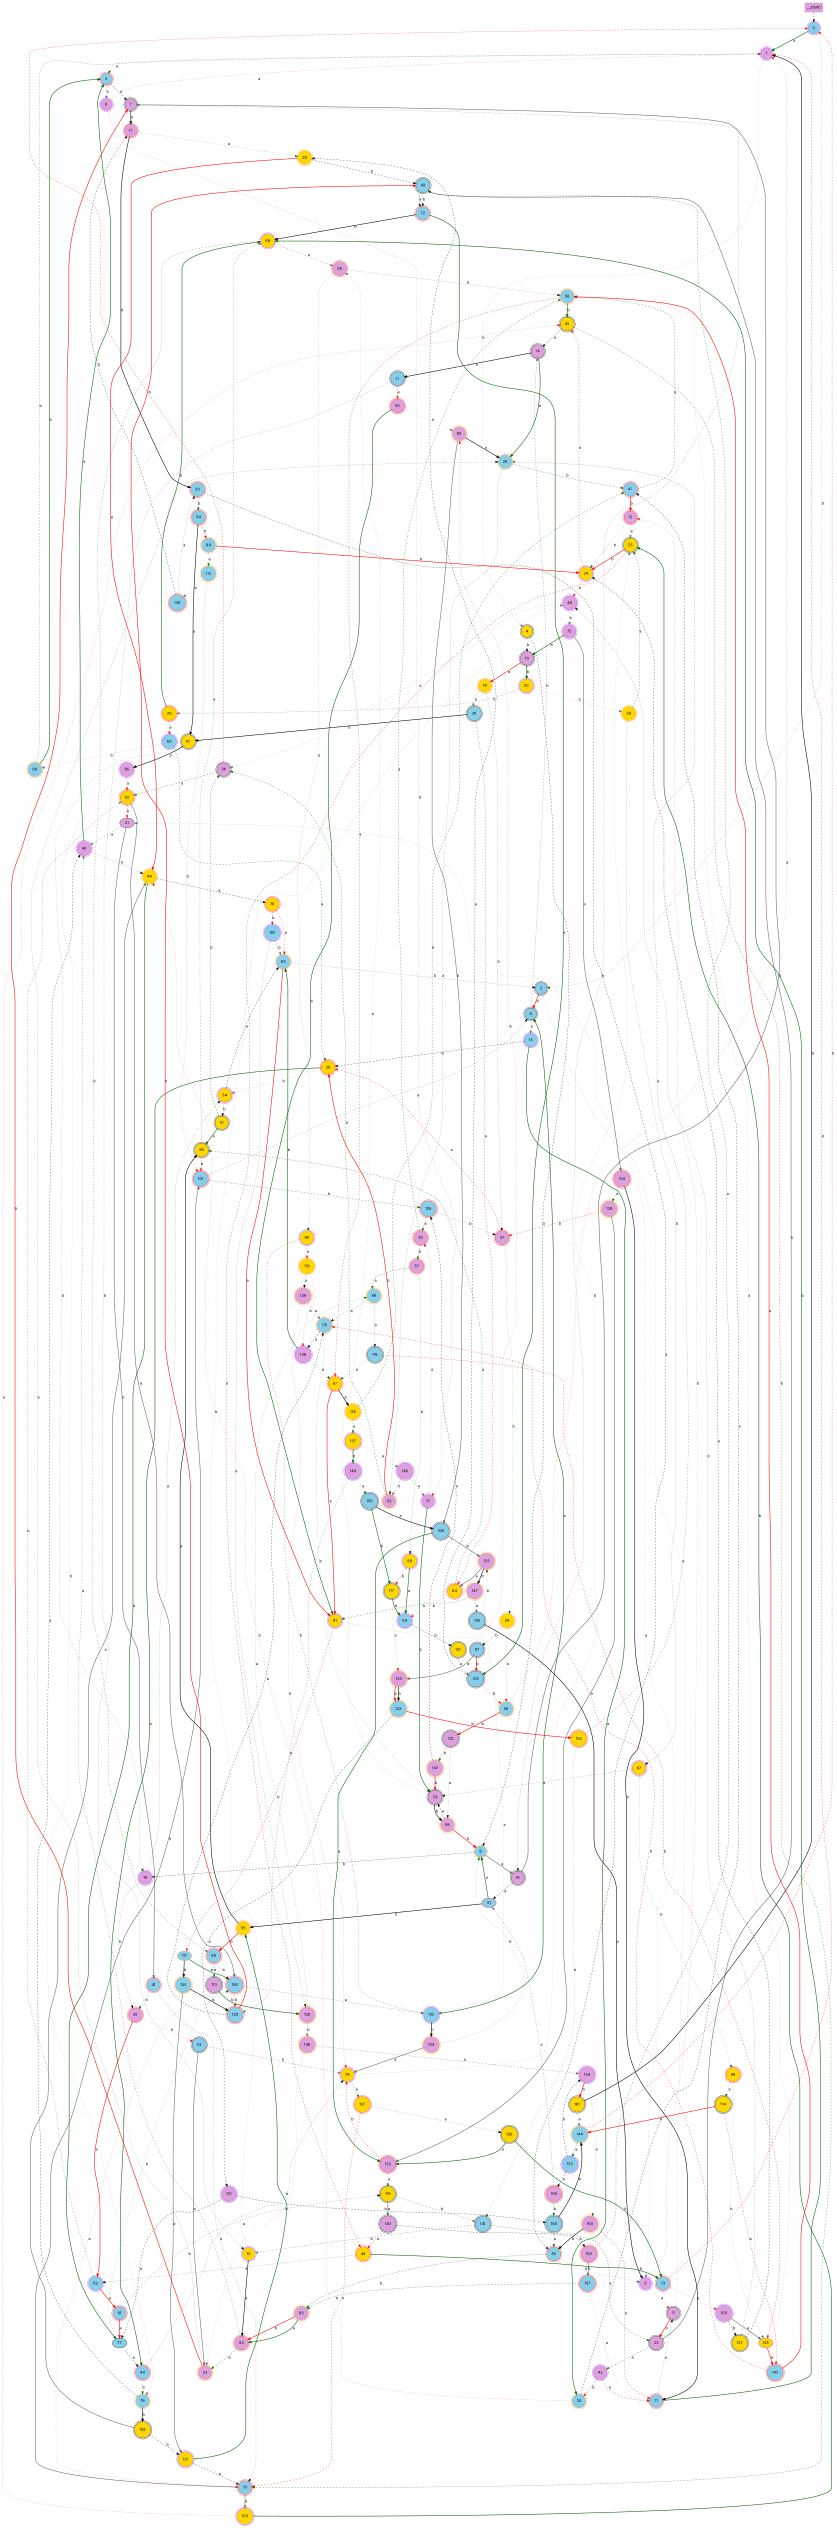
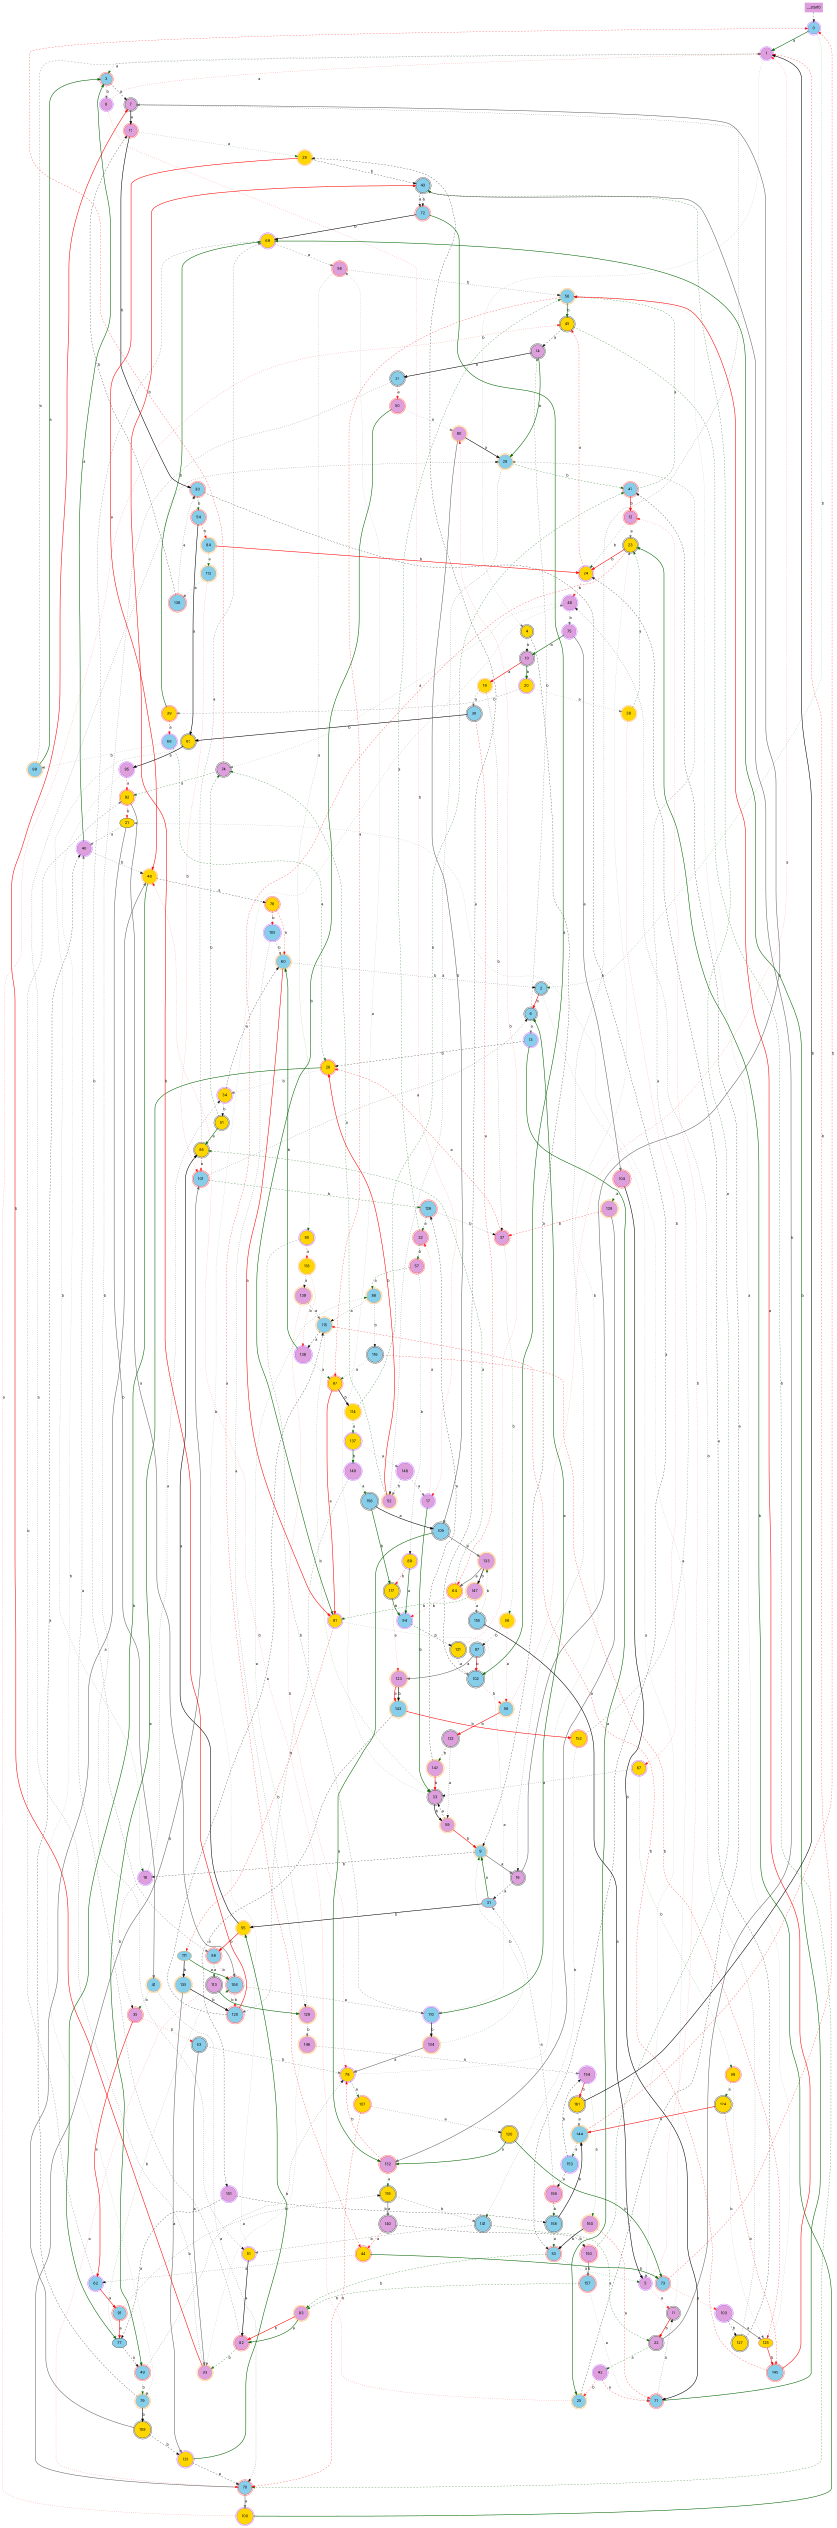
node "21": fillcolor plum -> gold
edge "38" -> "67": color black -> red
node "41": color red -> darkorange
